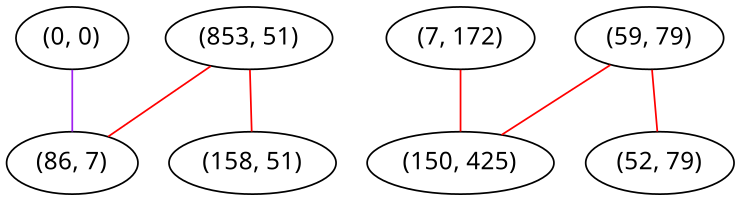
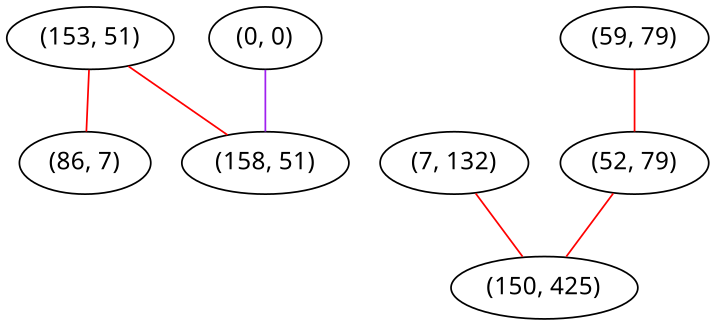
node "(853, 51)": label "(853, 51)" -> "(153, 51)"
node "(7, 172)": label "(7, 172)" -> "(7, 132)"
edge "(59, 79)" -- "(150, 425)": now "(52, 79)" -- "(150, 425)"
edge "(0, 0)" -- "(86, 7)": now "(0, 0)" -- "(158, 51)"
